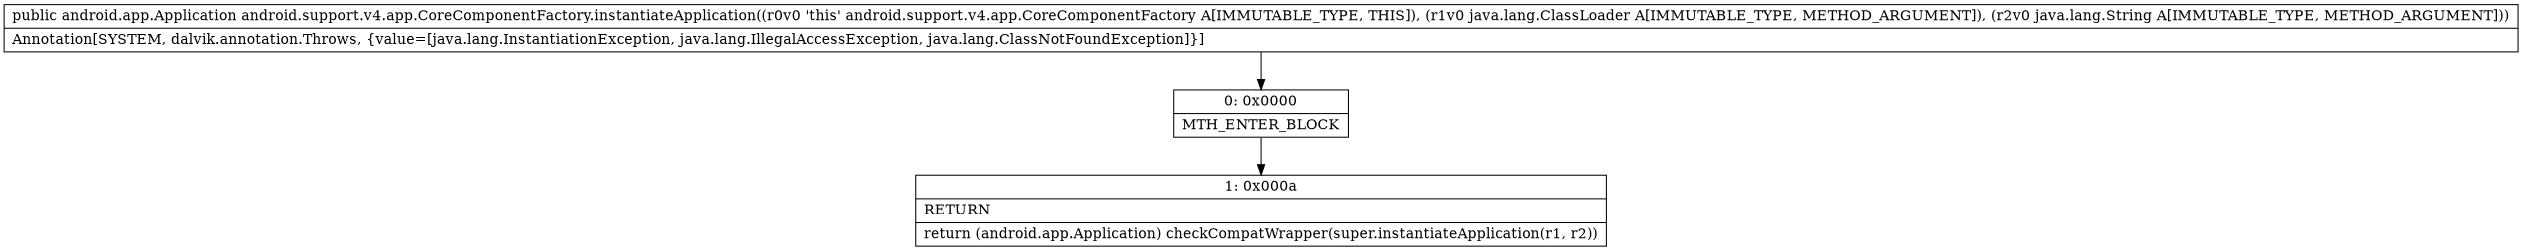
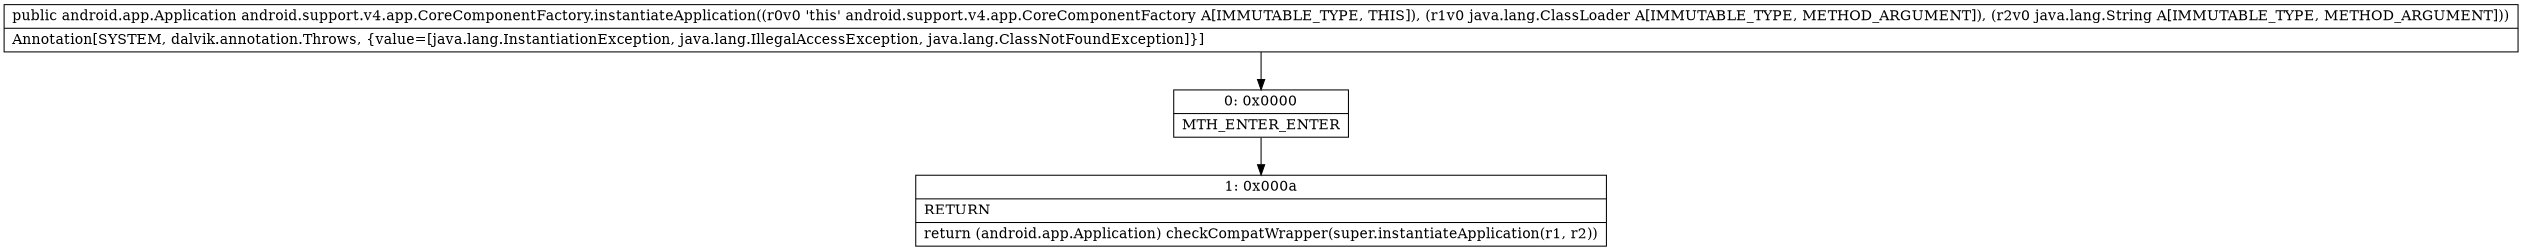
node "0: 0x0000": text "MTH_ENTER_BLOCK" -> "MTH_ENTER_ENTER"
